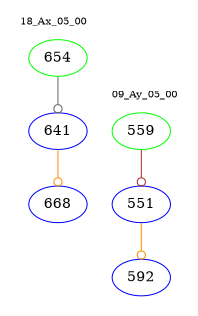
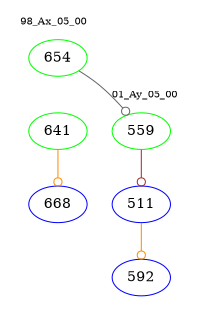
cluster "18_Ax_05_00": label "18_Ax_05_00" -> "98_Ax_05_00"
edge "654" -> "641": now "654" -> "559"
cluster "09_Ay_05_00": label "09_Ay_05_00" -> "01_Ay_05_00"
node "641": color blue -> green
node "551": label "551" -> "511"
